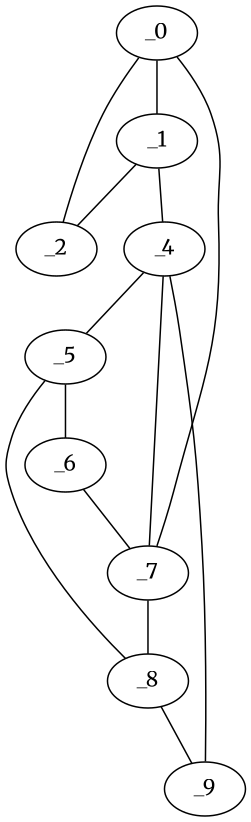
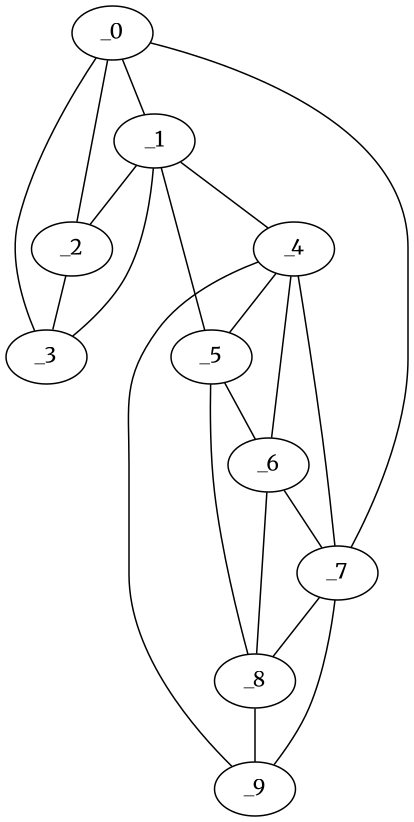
edge "_1" -- "_5": added
node "_3": added
edge "_4" -- "_6": added
edge "_6" -- "_8": added
edge "_7" -- "_9": added
